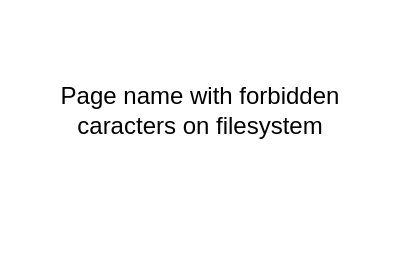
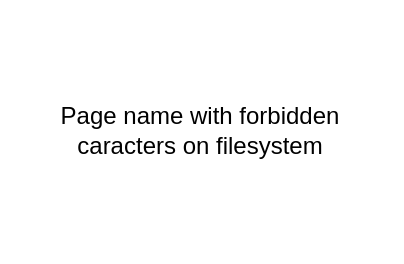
node "Page name with forbidden caracters on filesystem": moved (201, 111) -> (201, 131)
